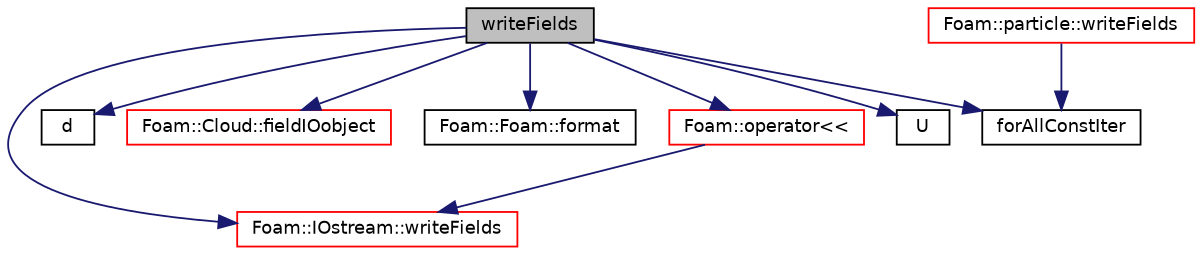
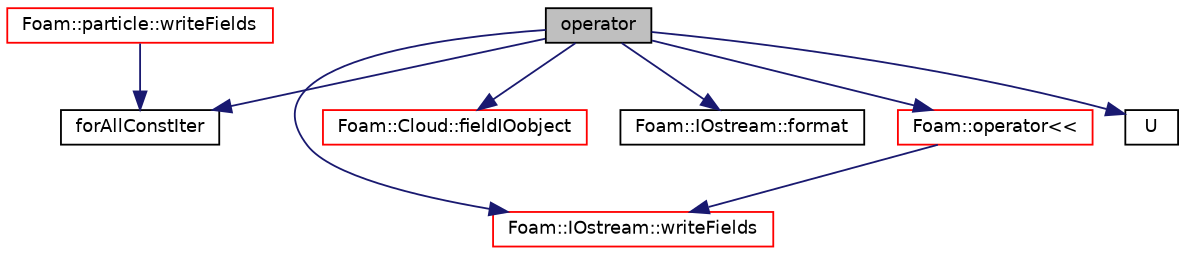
node "writeFields": label "writeFields" -> "operator"
node "d": removed
node "Foam::Foam::format": label "Foam::Foam::format" -> "Foam::IOstream::format"
